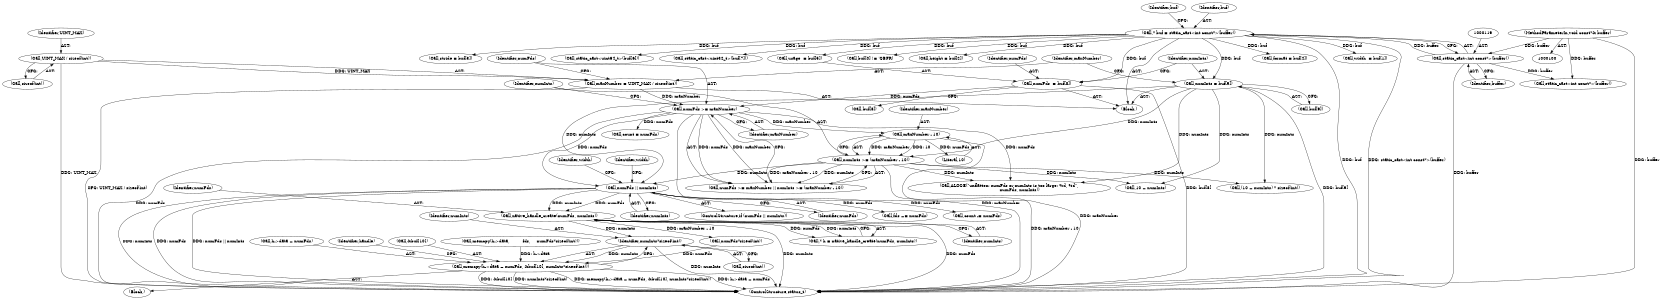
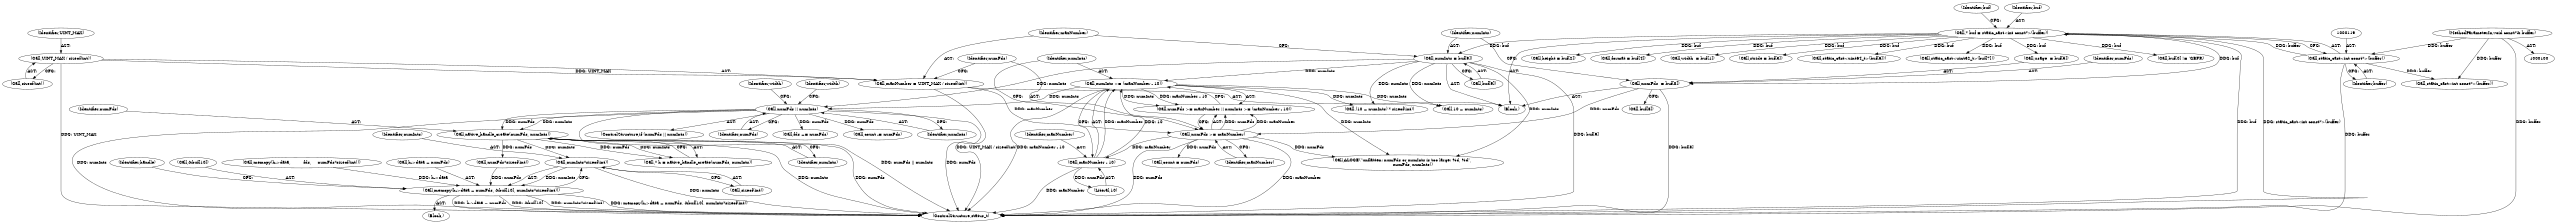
edge "(Call,numFds >= maxNumber)" -> "(Call,numFds || numInts)": removed, label "DDG: numFds"
edge "(Call,maxNumber = UINT_MAX / sizeof(int))" -> "(ControlStructure,status_t)": label "CFG: UINT_MAX / sizeof(int)" -> "DDG: UINT_MAX / sizeof(int)"
edge "(Call,native_handle_create(numFds, numInts))" -> "(Call,numFds*sizeof(int))": label "DDG: maxNumber - 10" -> "DDG: numFds"
node "(Identifier,numInts*sizeof(int))": label "(Identifier,numInts*sizeof(int))" -> "(Call,numInts*sizeof(int))"
